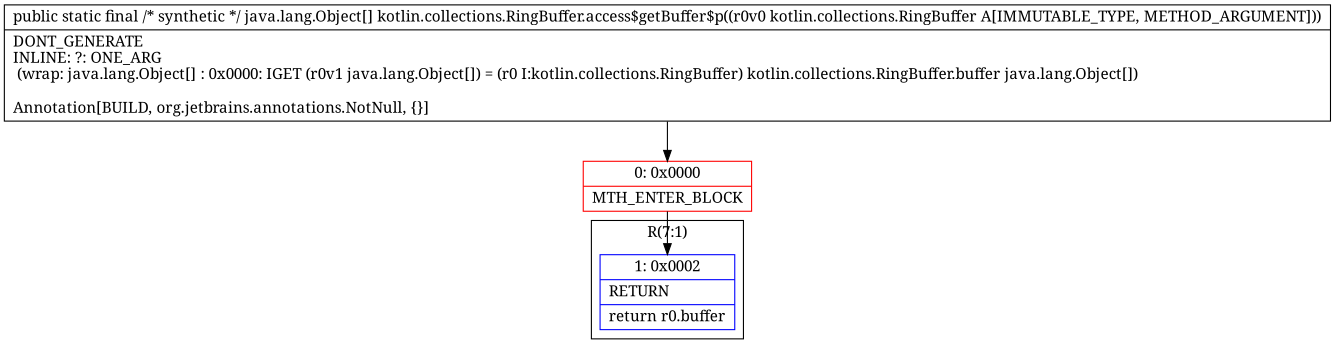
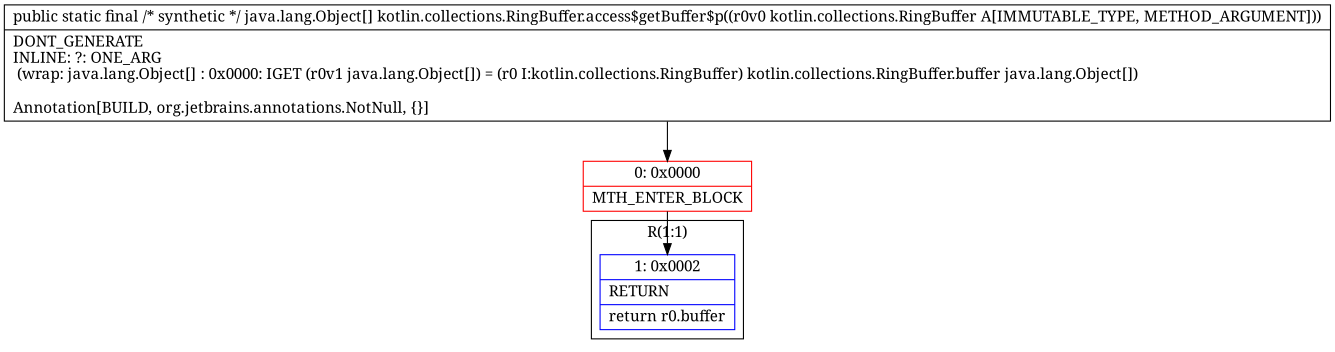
cluster "R(7:1)": label "R(7:1)" -> "R(1:1)"
